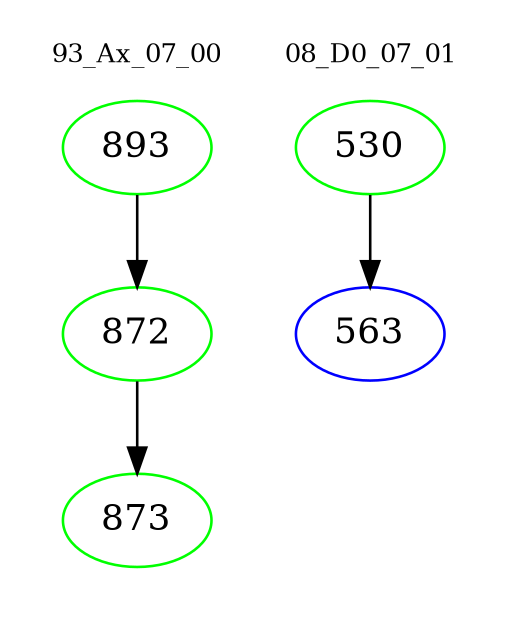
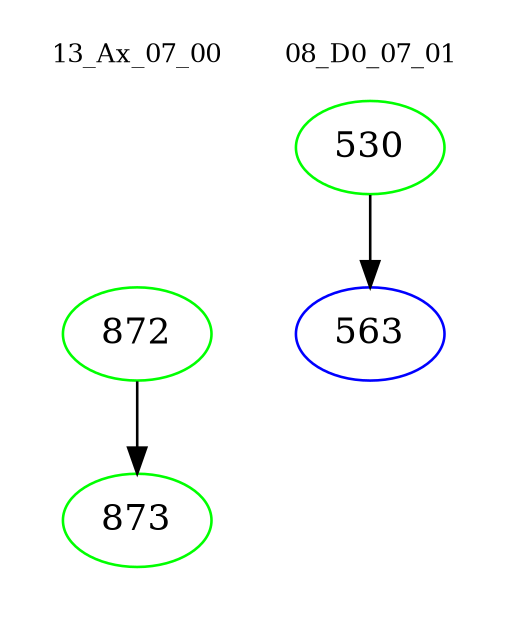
cluster "93_Ax_07_00": label "93_Ax_07_00" -> "13_Ax_07_00"
node "893": removed
